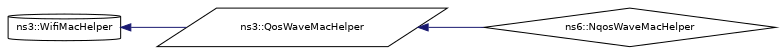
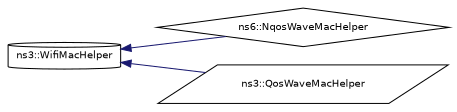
edge "ns6::NqosWaveMacHelper" -> "ns3::QosWaveMacHelper": now "ns6::NqosWaveMacHelper" -> "ns3::WifiMacHelper"
